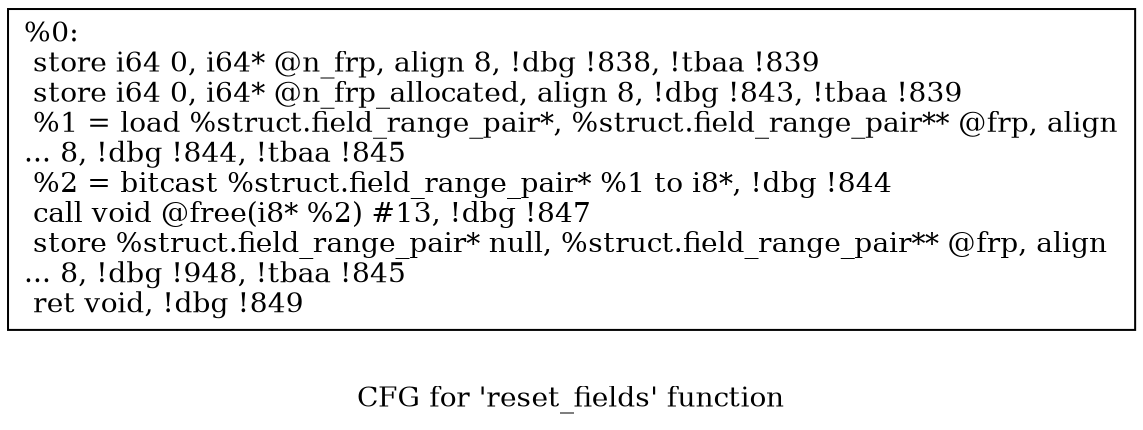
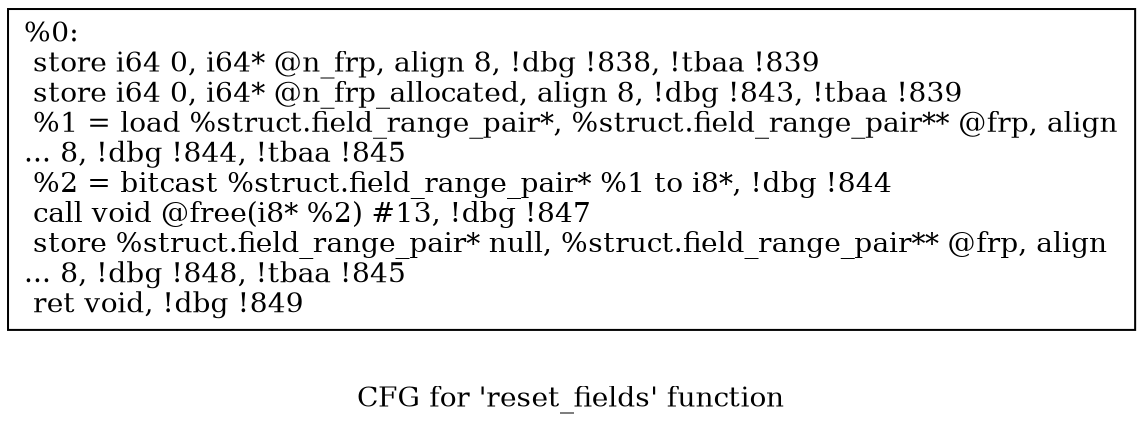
node "%0:": text "... 8, !dbg !948, !tbaa !845" -> "... 8, !dbg !848, !tbaa !845"
